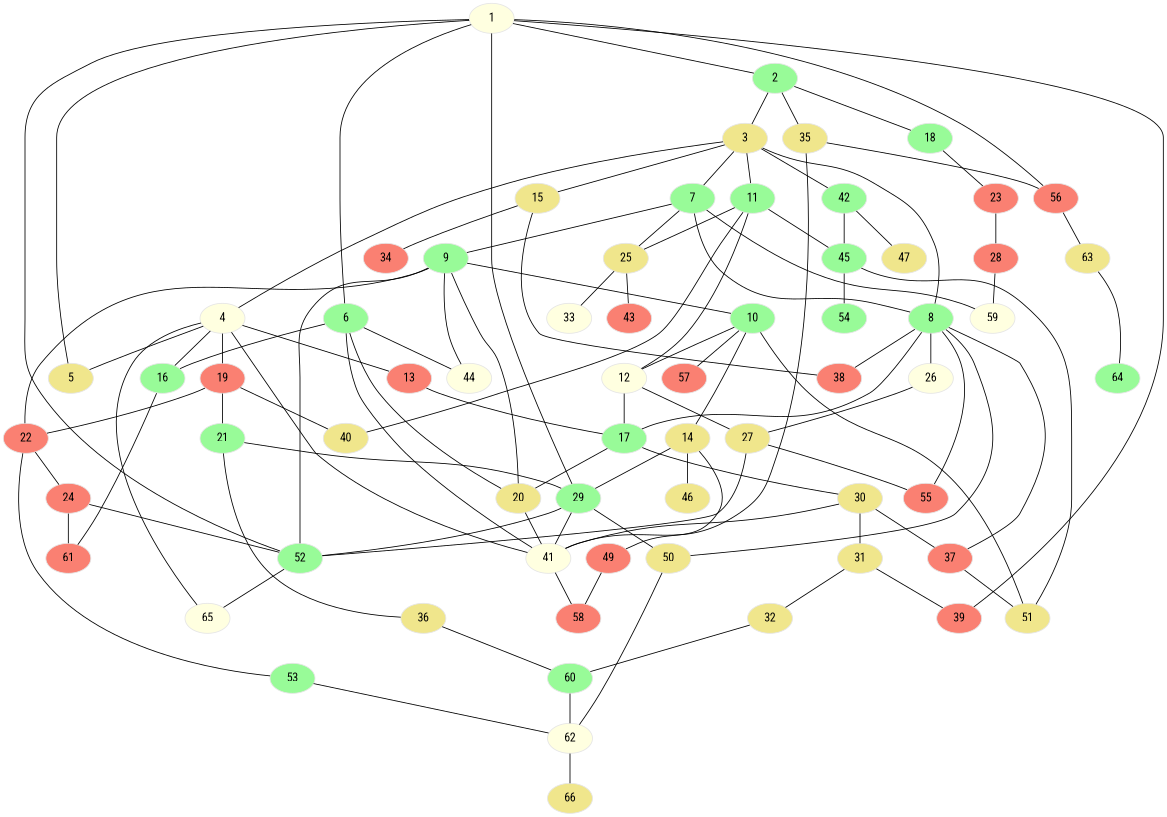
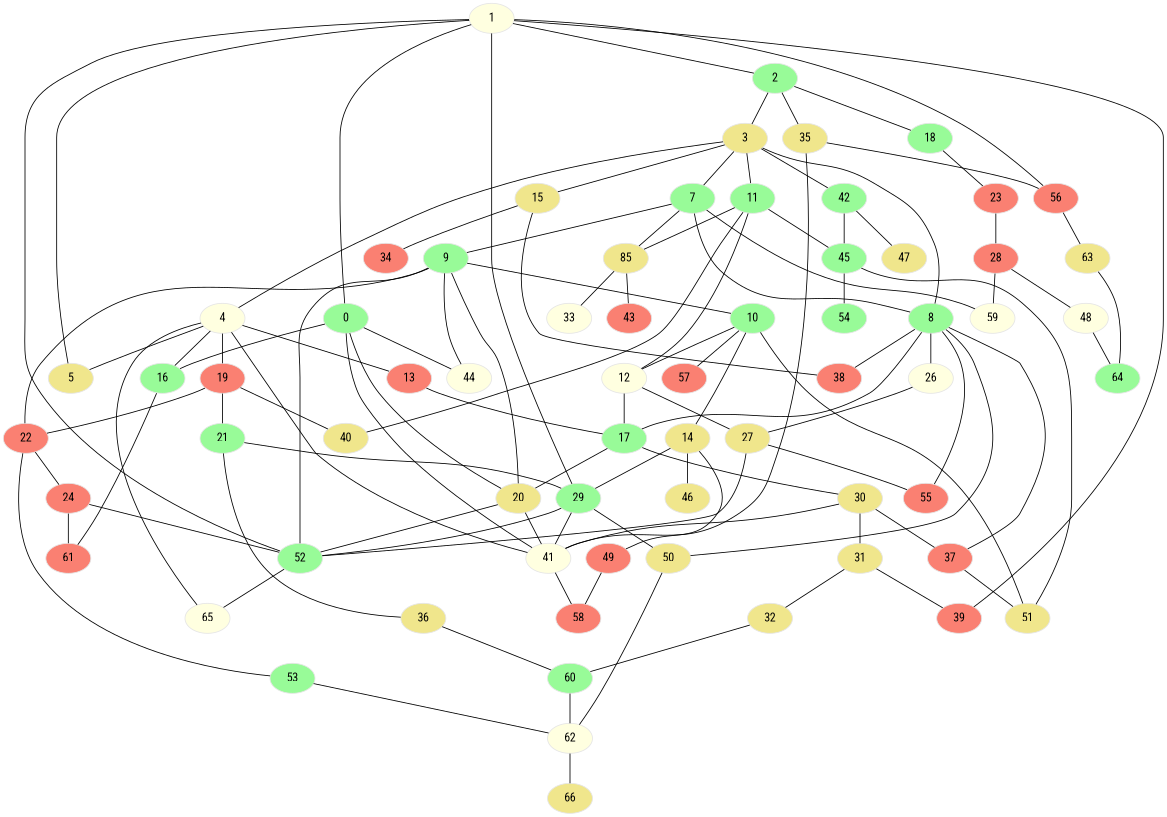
node "25": label "25" -> "85"
node "6": label "6" -> "0"
node "48": added
edge "20" -- "52": added
